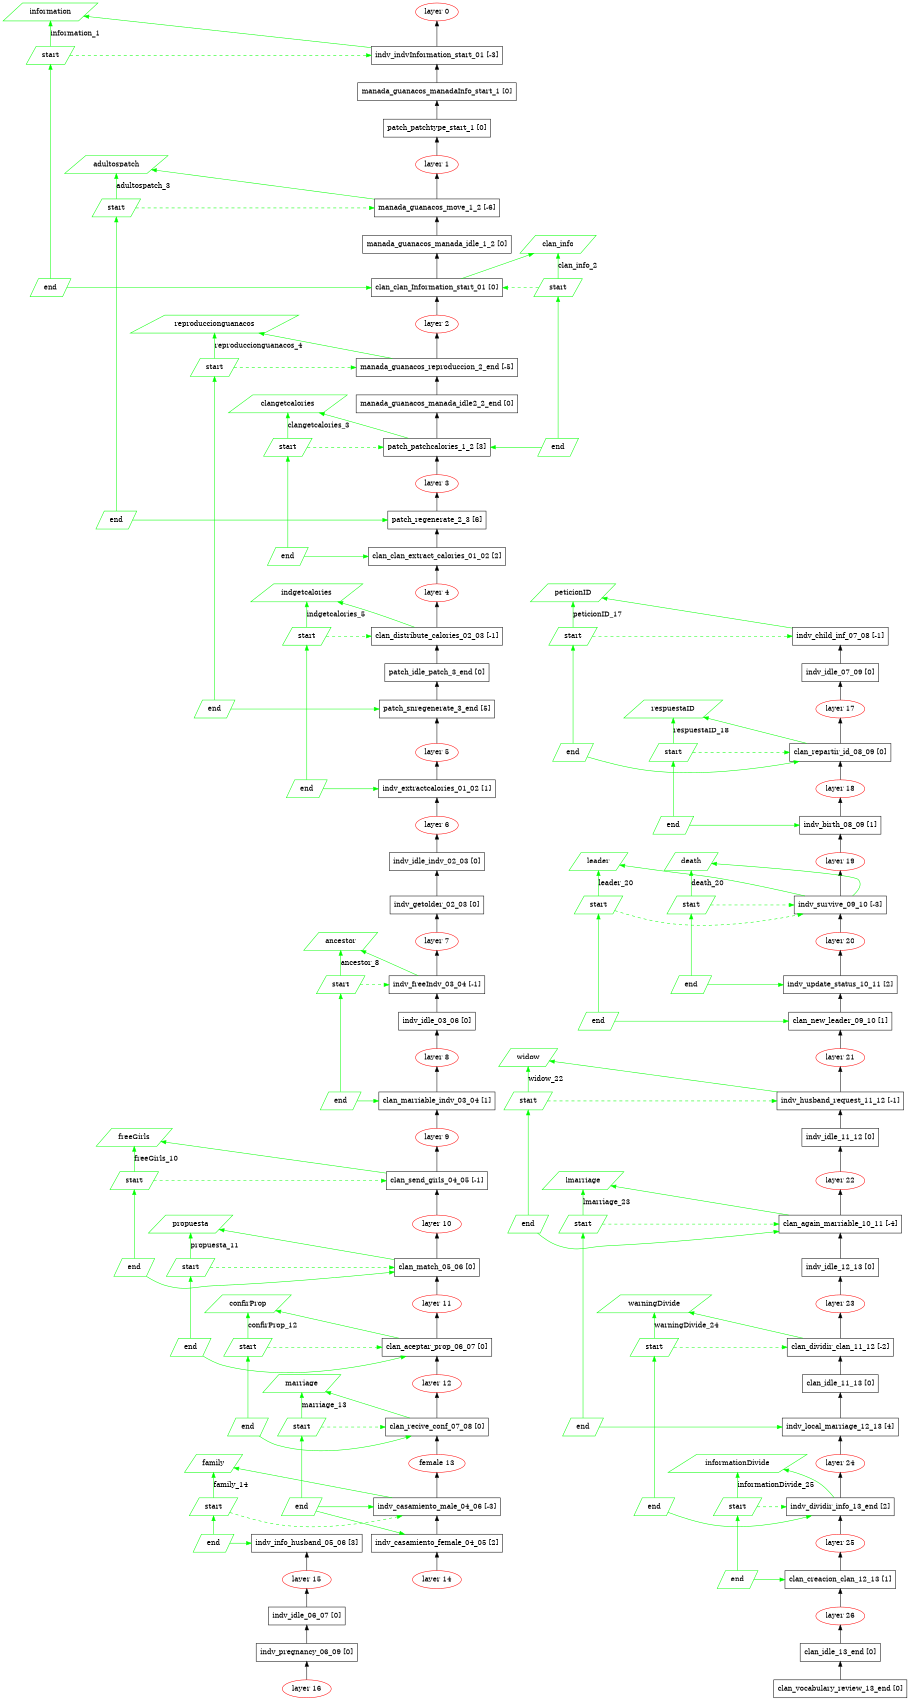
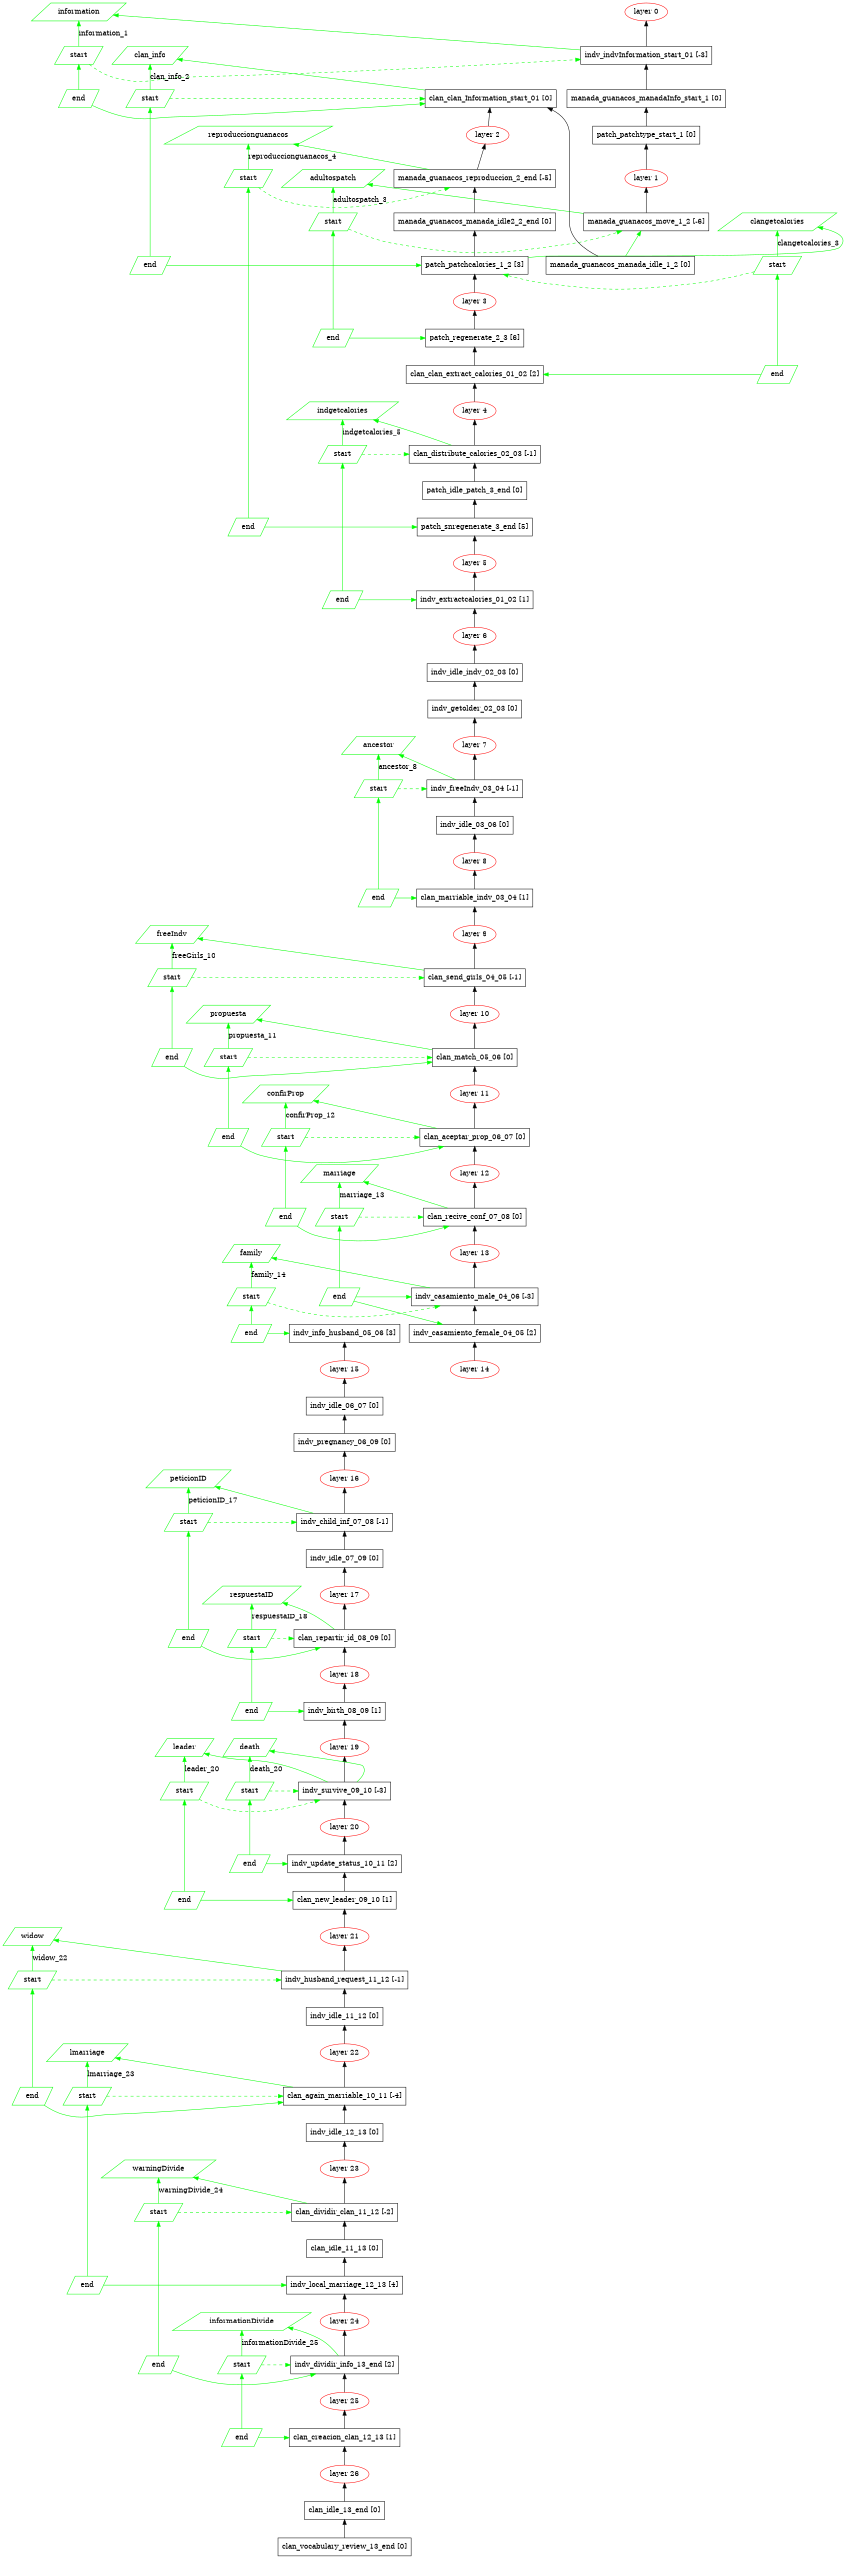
edge "manada_guanacos_manada_idle_1_2 [0]" -> "manada_guanacos_move_1_2 [-6]": color black -> #00ff00
edge "clan_clan_Information_start_01 [0]" -> "manada_guanacos_manada_idle_1_2 [0]": reversed
node "freeGirls": label "freeGirls" -> "freeIndv"
node "female 13": label "female 13" -> "layer 13"
edge "indv_child_inf_07_08 [-1]" -> "layer 16": added
